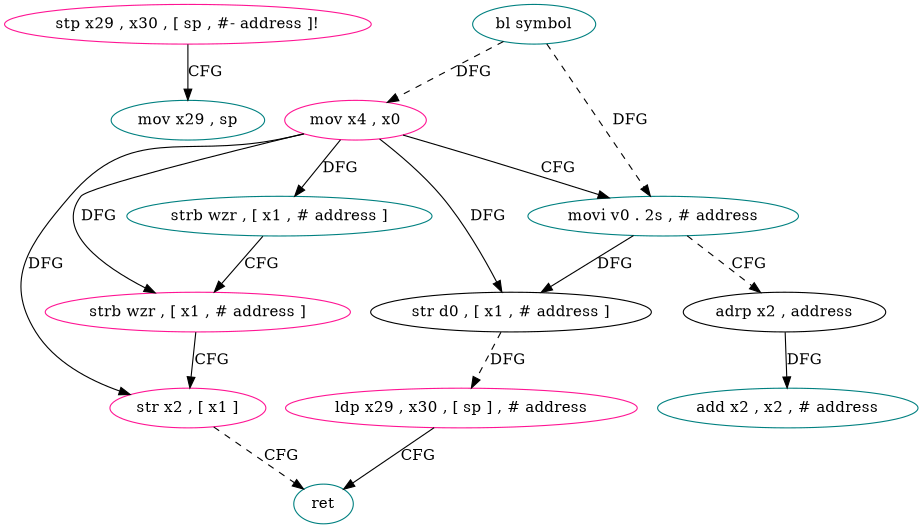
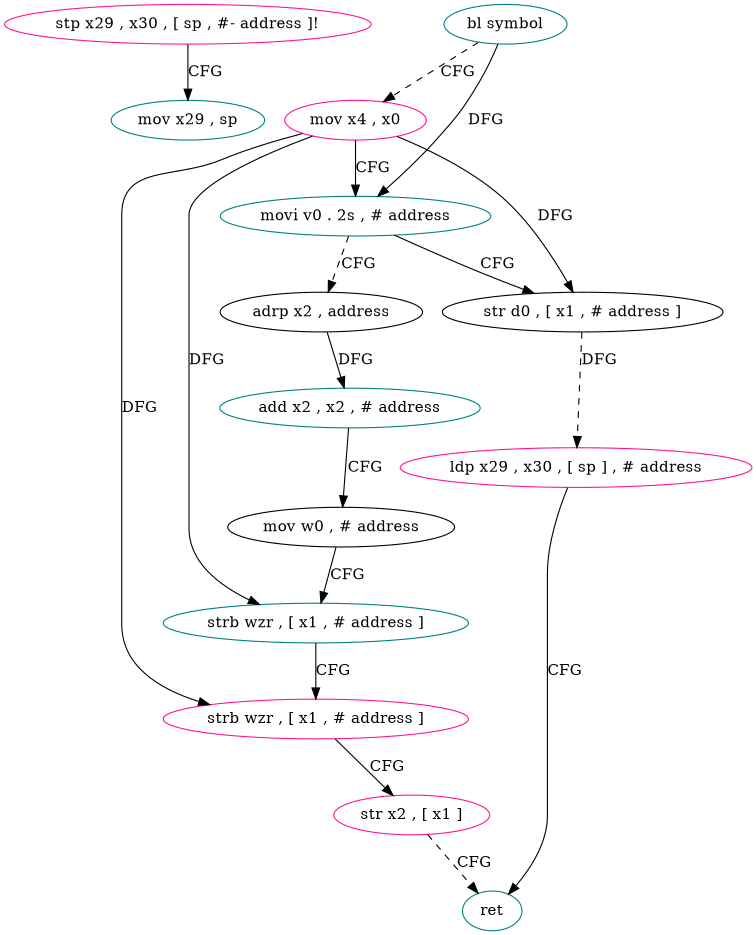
edge "bl symbol" -> "mov x4 , x0": label "DFG" -> "CFG"
edge "bl symbol" -> "movi v0 . 2s , # address": style dashed -> solid
edge "mov x4 , x0" -> "str x2 , [ x1 ]": removed, label "DFG"
edge "movi v0 . 2s , # address" -> "str d0 , [ x1 , # address ]": label "DFG" -> "CFG"
node "mov w0 , # address": added
